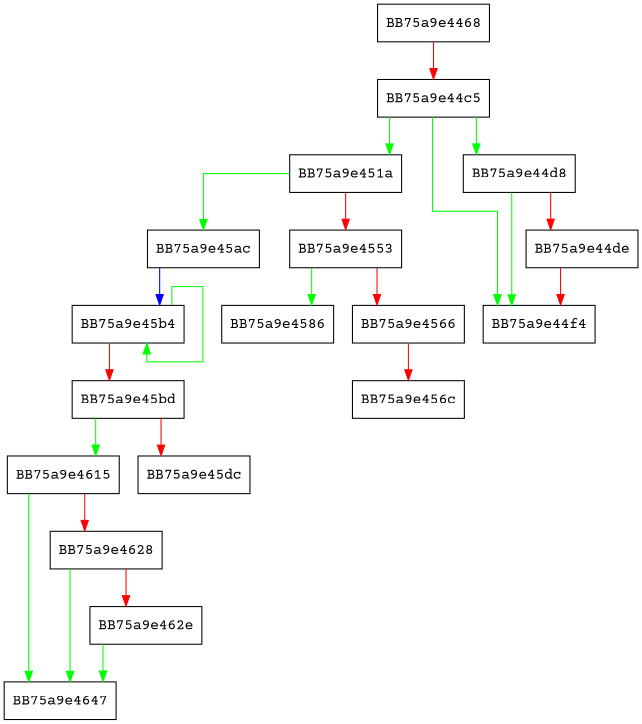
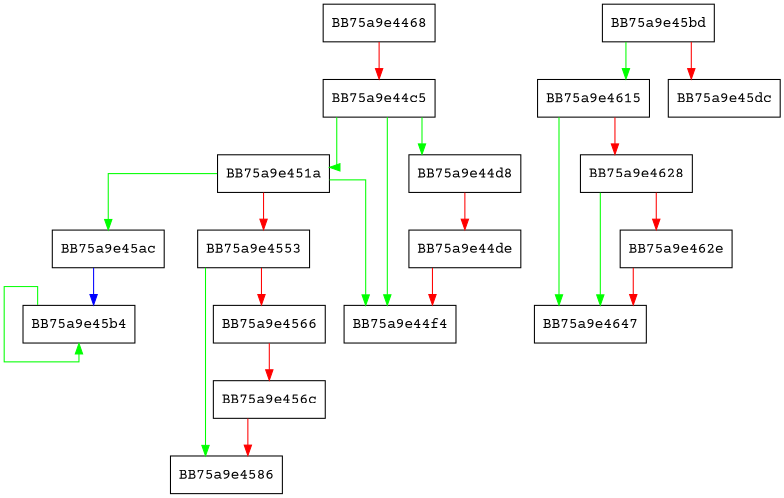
edge "BB75a9e44d8" -> "BB75a9e44f4": now "BB75a9e451a" -> "BB75a9e44f4"
edge "BB75a9e45b4" -> "BB75a9e45bd": removed
edge "BB75a9e456c" -> "BB75a9e4586": added
edge "BB75a9e462e" -> "BB75a9e4647": color green -> red
